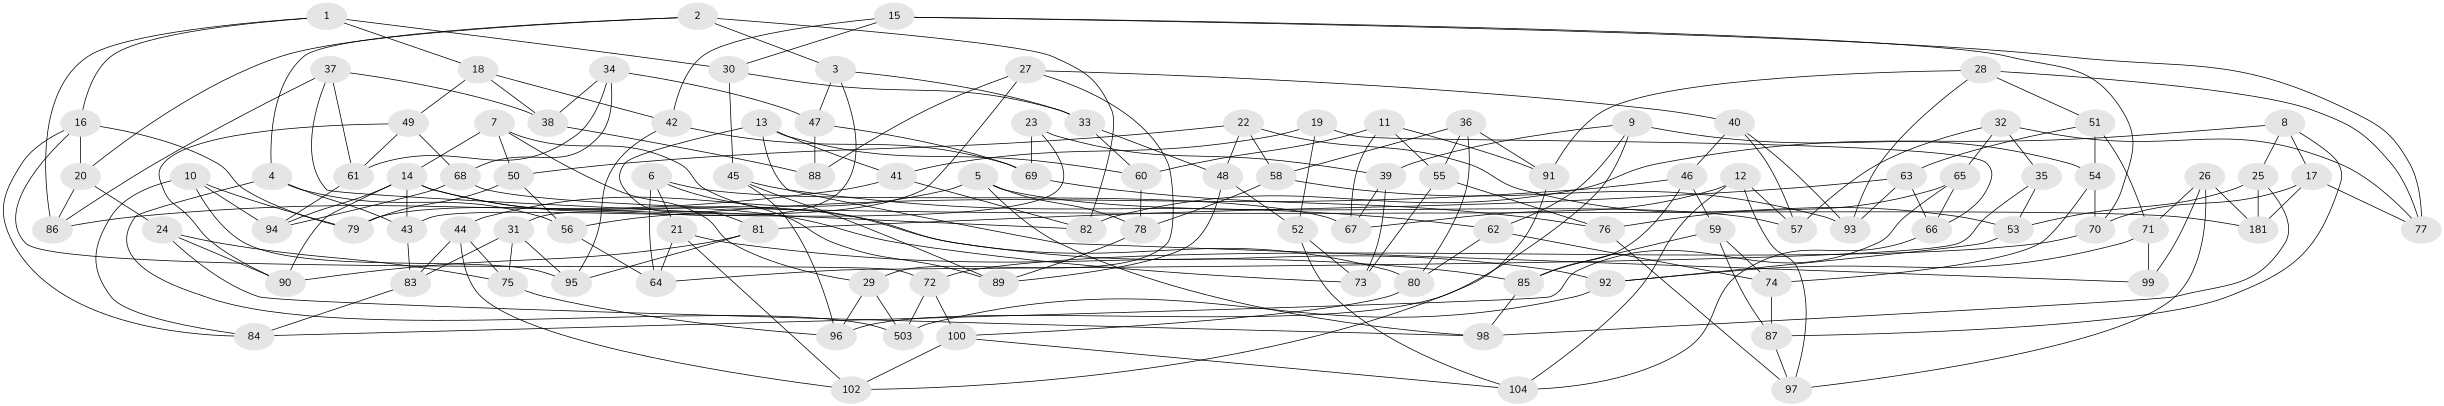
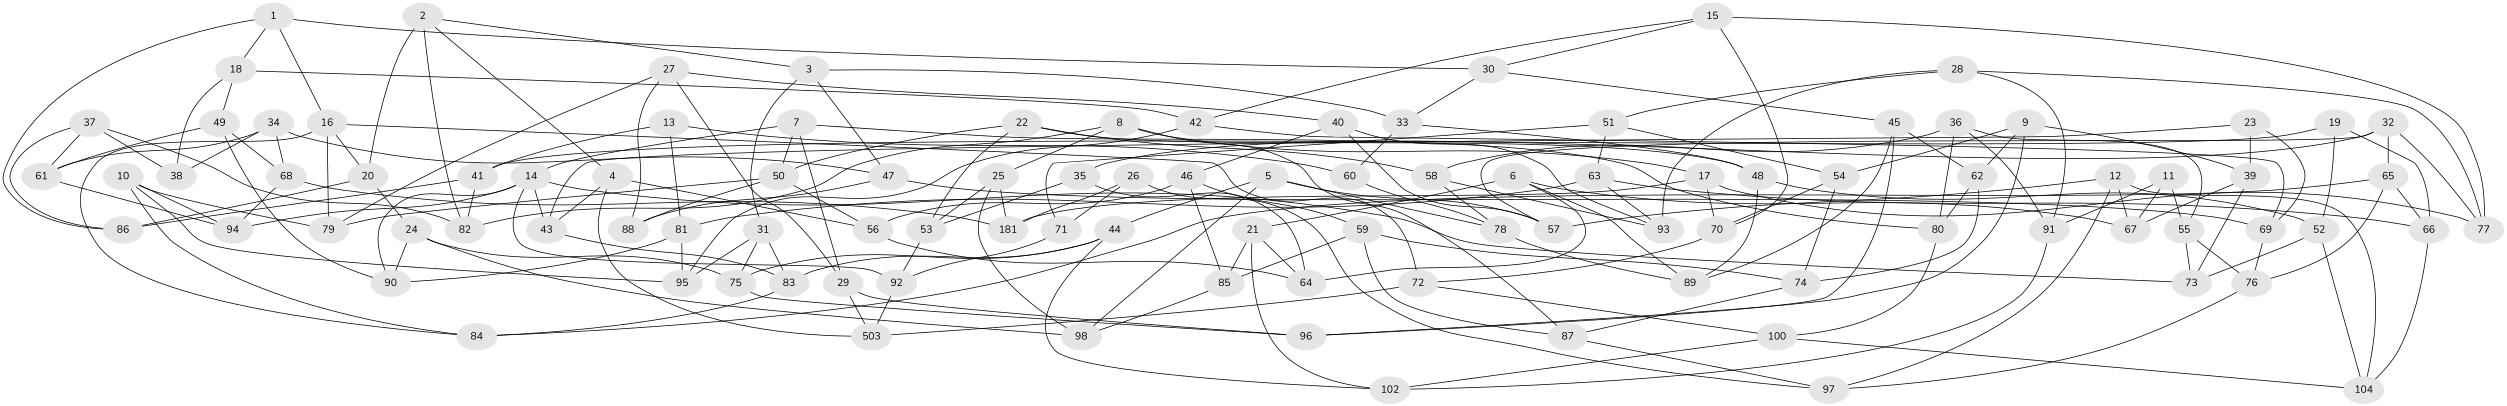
edge "38" -- "88": now "50" -- "88"
edge "11" -- "60": removed
node "99": removed
